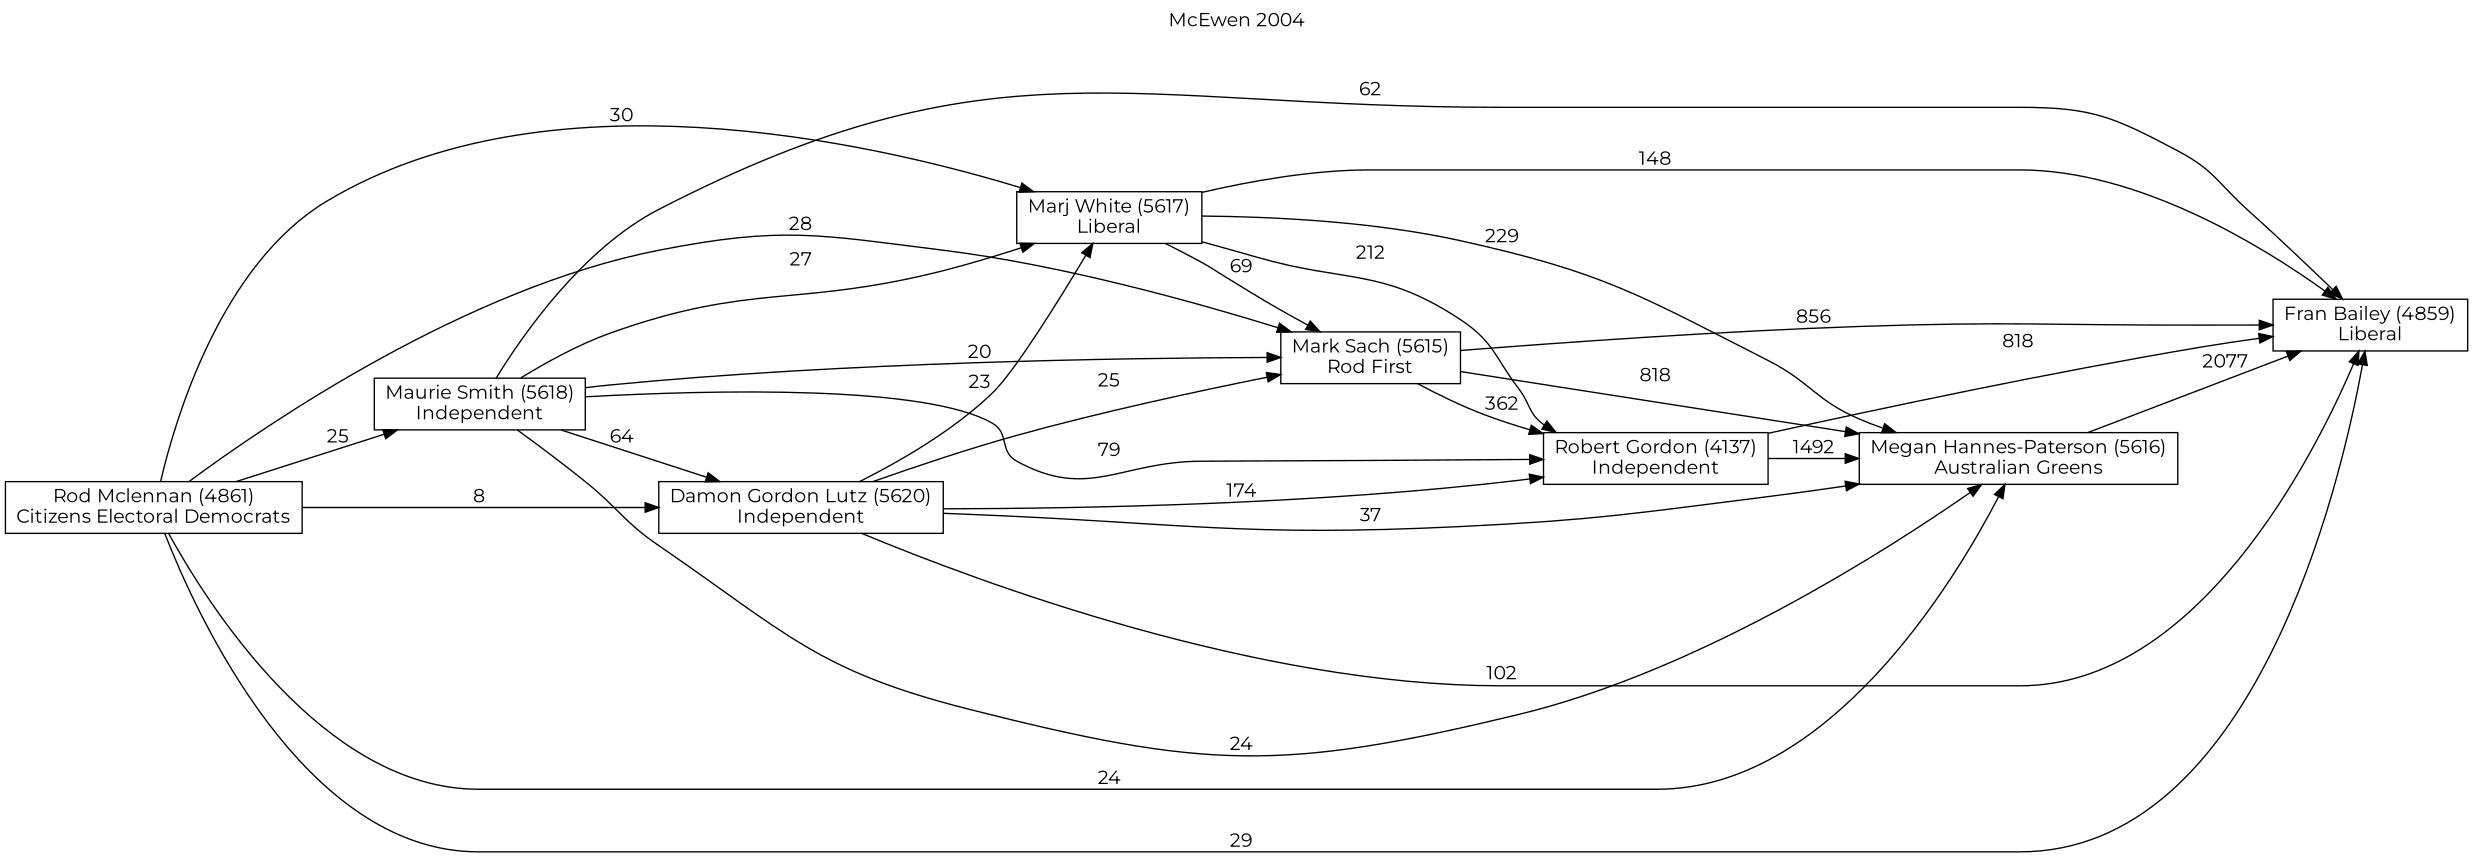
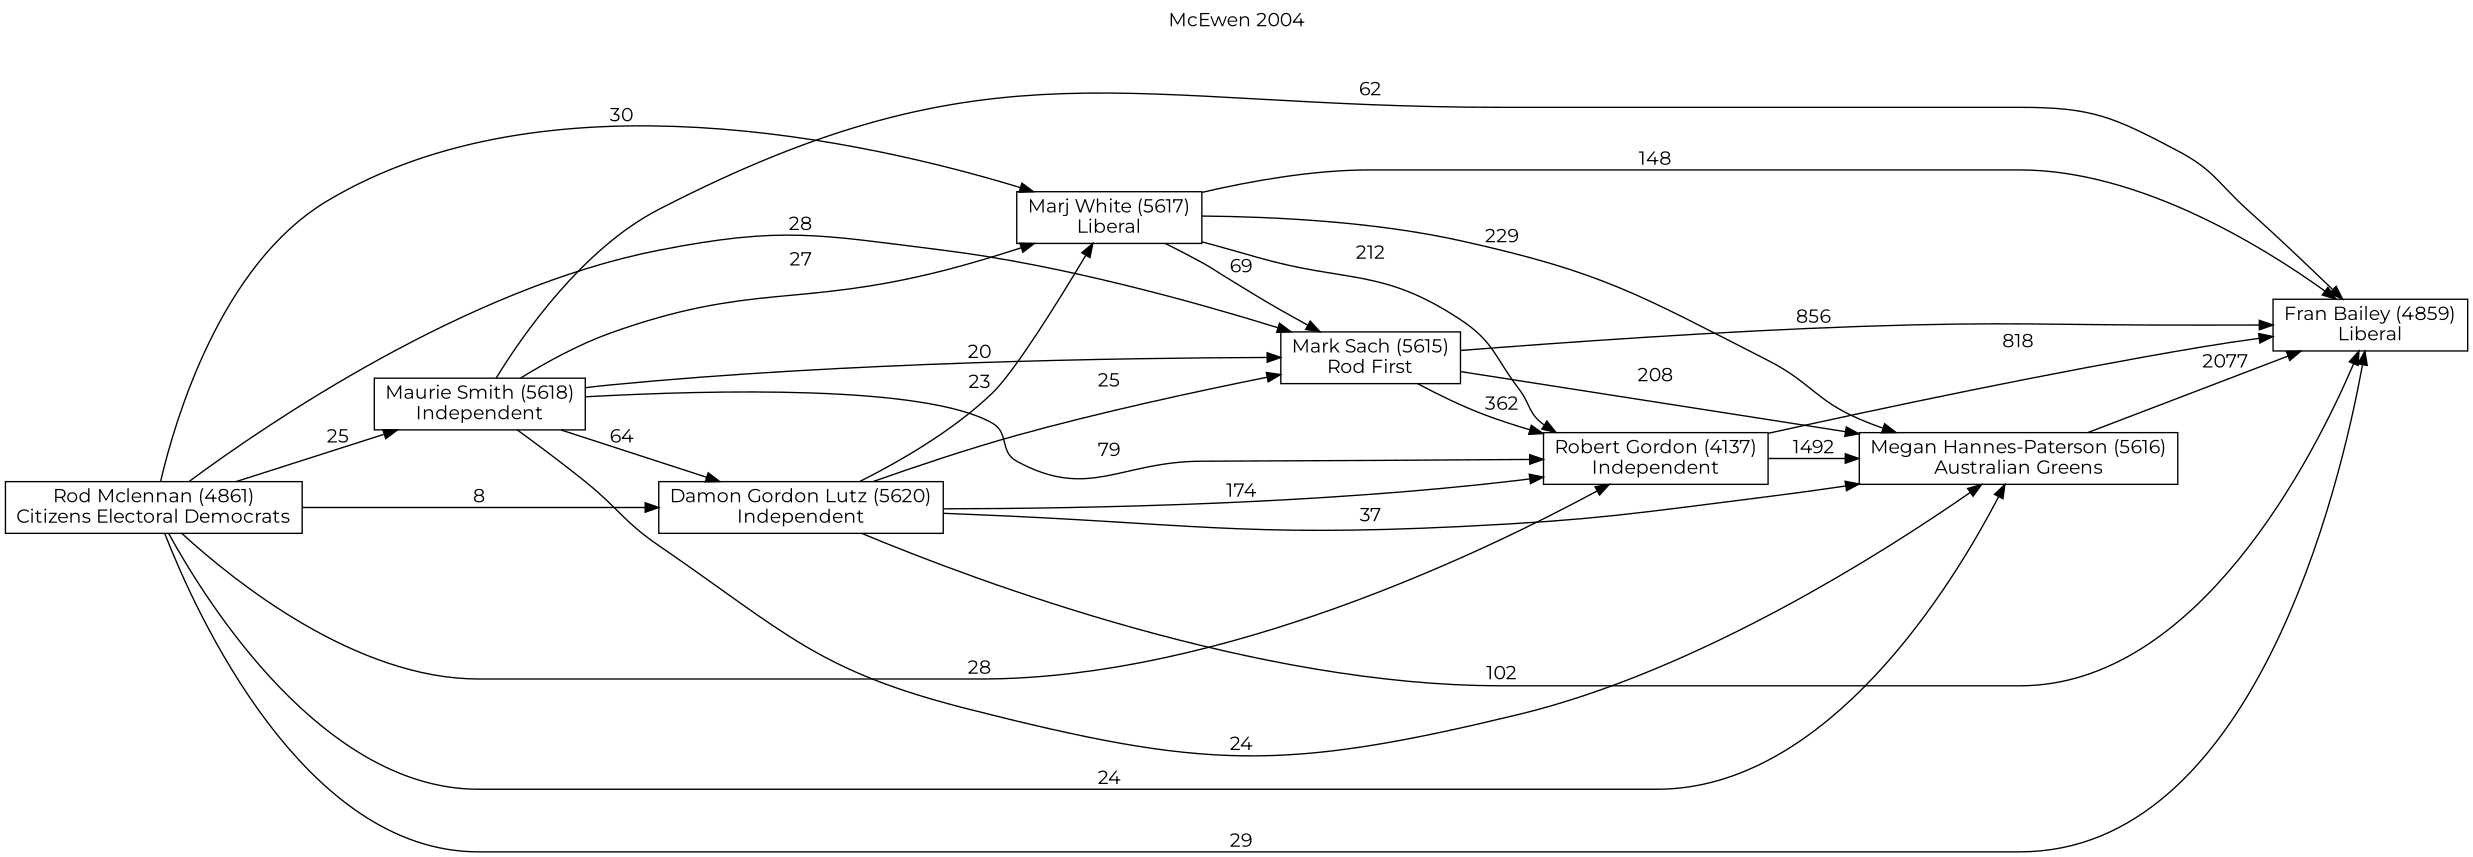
edge "Mark Sach (5615) Rod First" -> "Megan Hannes-Paterson (5616) Australian Greens": label "818" -> "208"
edge "Rod Mclennan (4861) Citizens Electoral Democrats" -> "Robert Gordon (4137) Independent": added, label "28"
